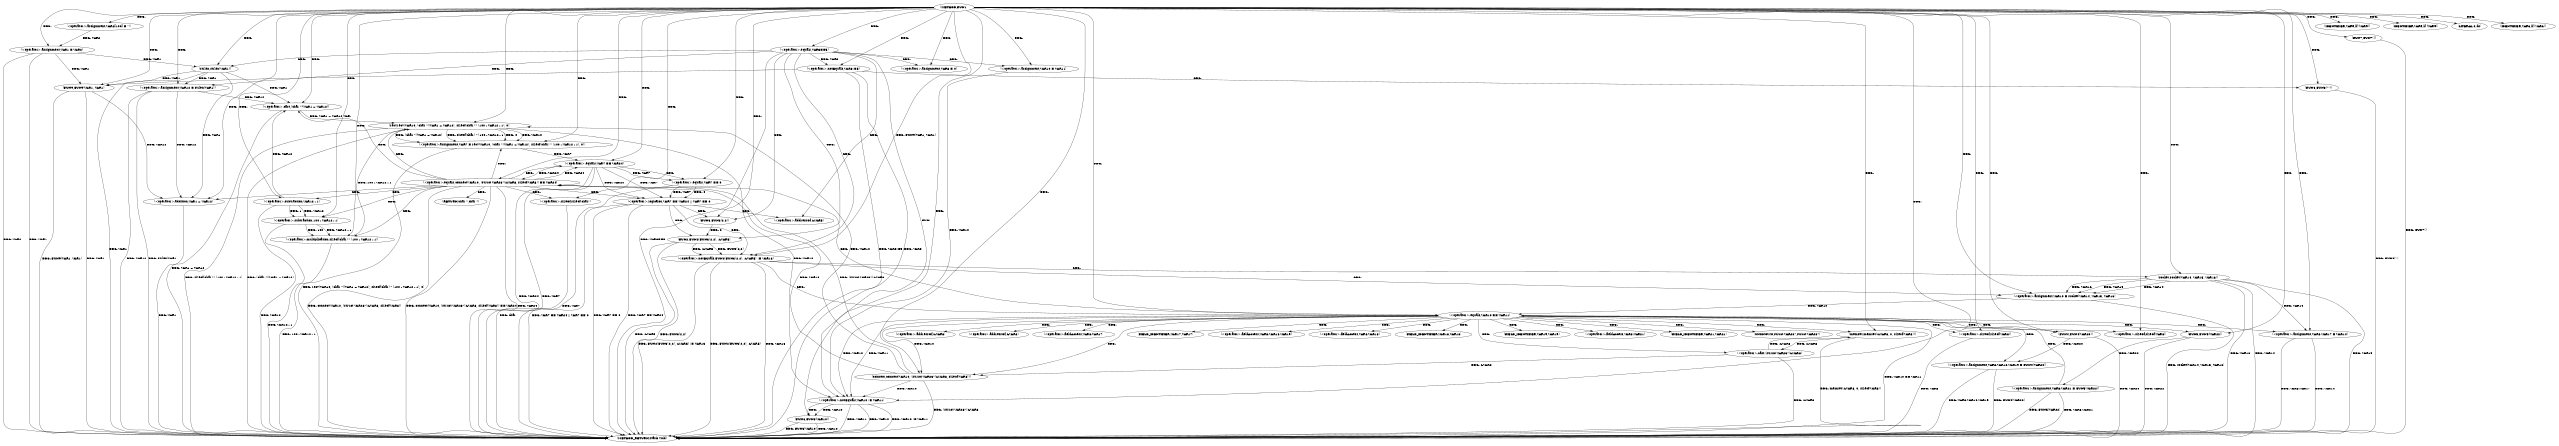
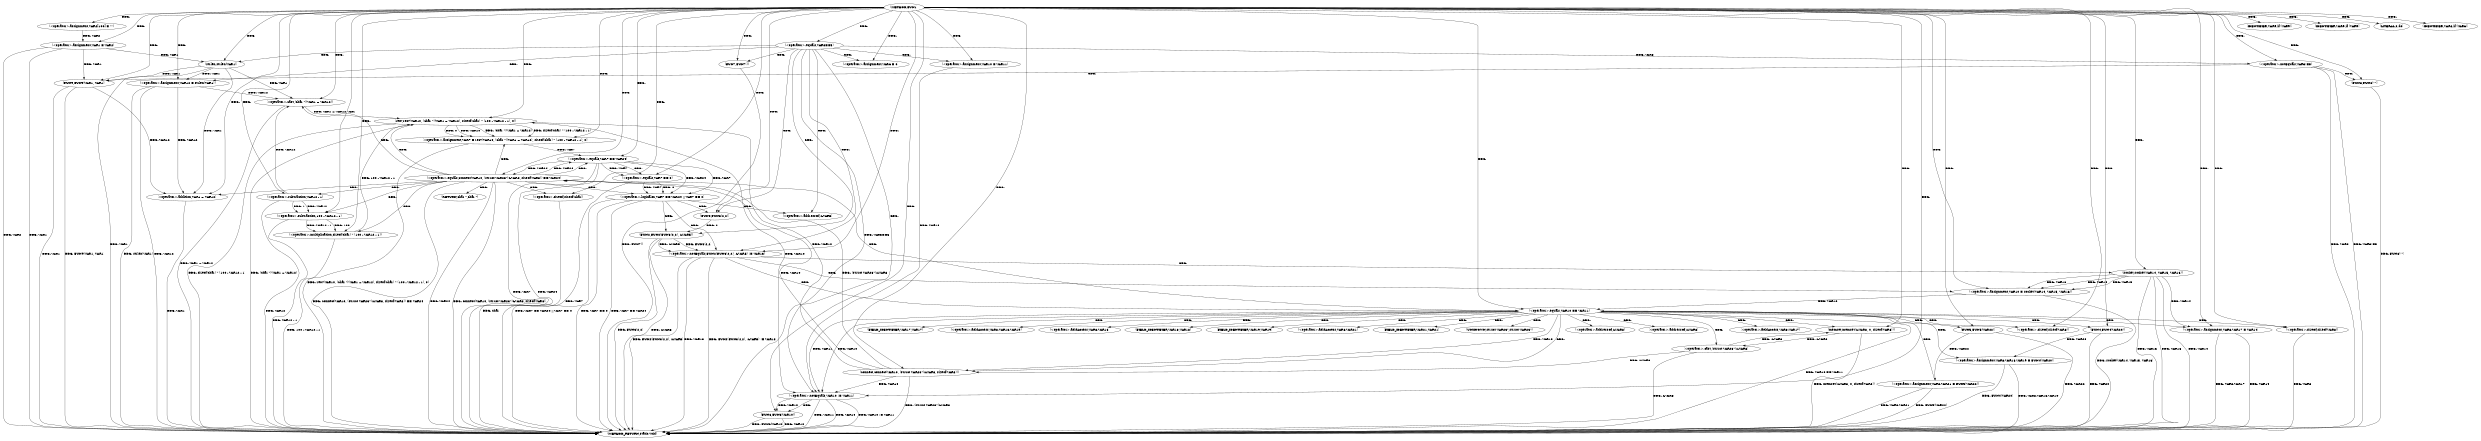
edge "(<operator>.equals,VAR3==5)" -> "(FUN7,FUN7())": added, label "CDG:"
edge "(METHOD,FUN1)" -> "(<operator>.notEquals,FUN2(FUN3(2,2), &VAR5) != VAR13)": label "DDG: FUN9(VAR1, VAR1)" -> "DDG: "
edge "(<operator>.equals,VAR3==5)" -> "(<operator>.notEquals,VAR10 != VAR11)": label "FUN: " -> "CDG: "
